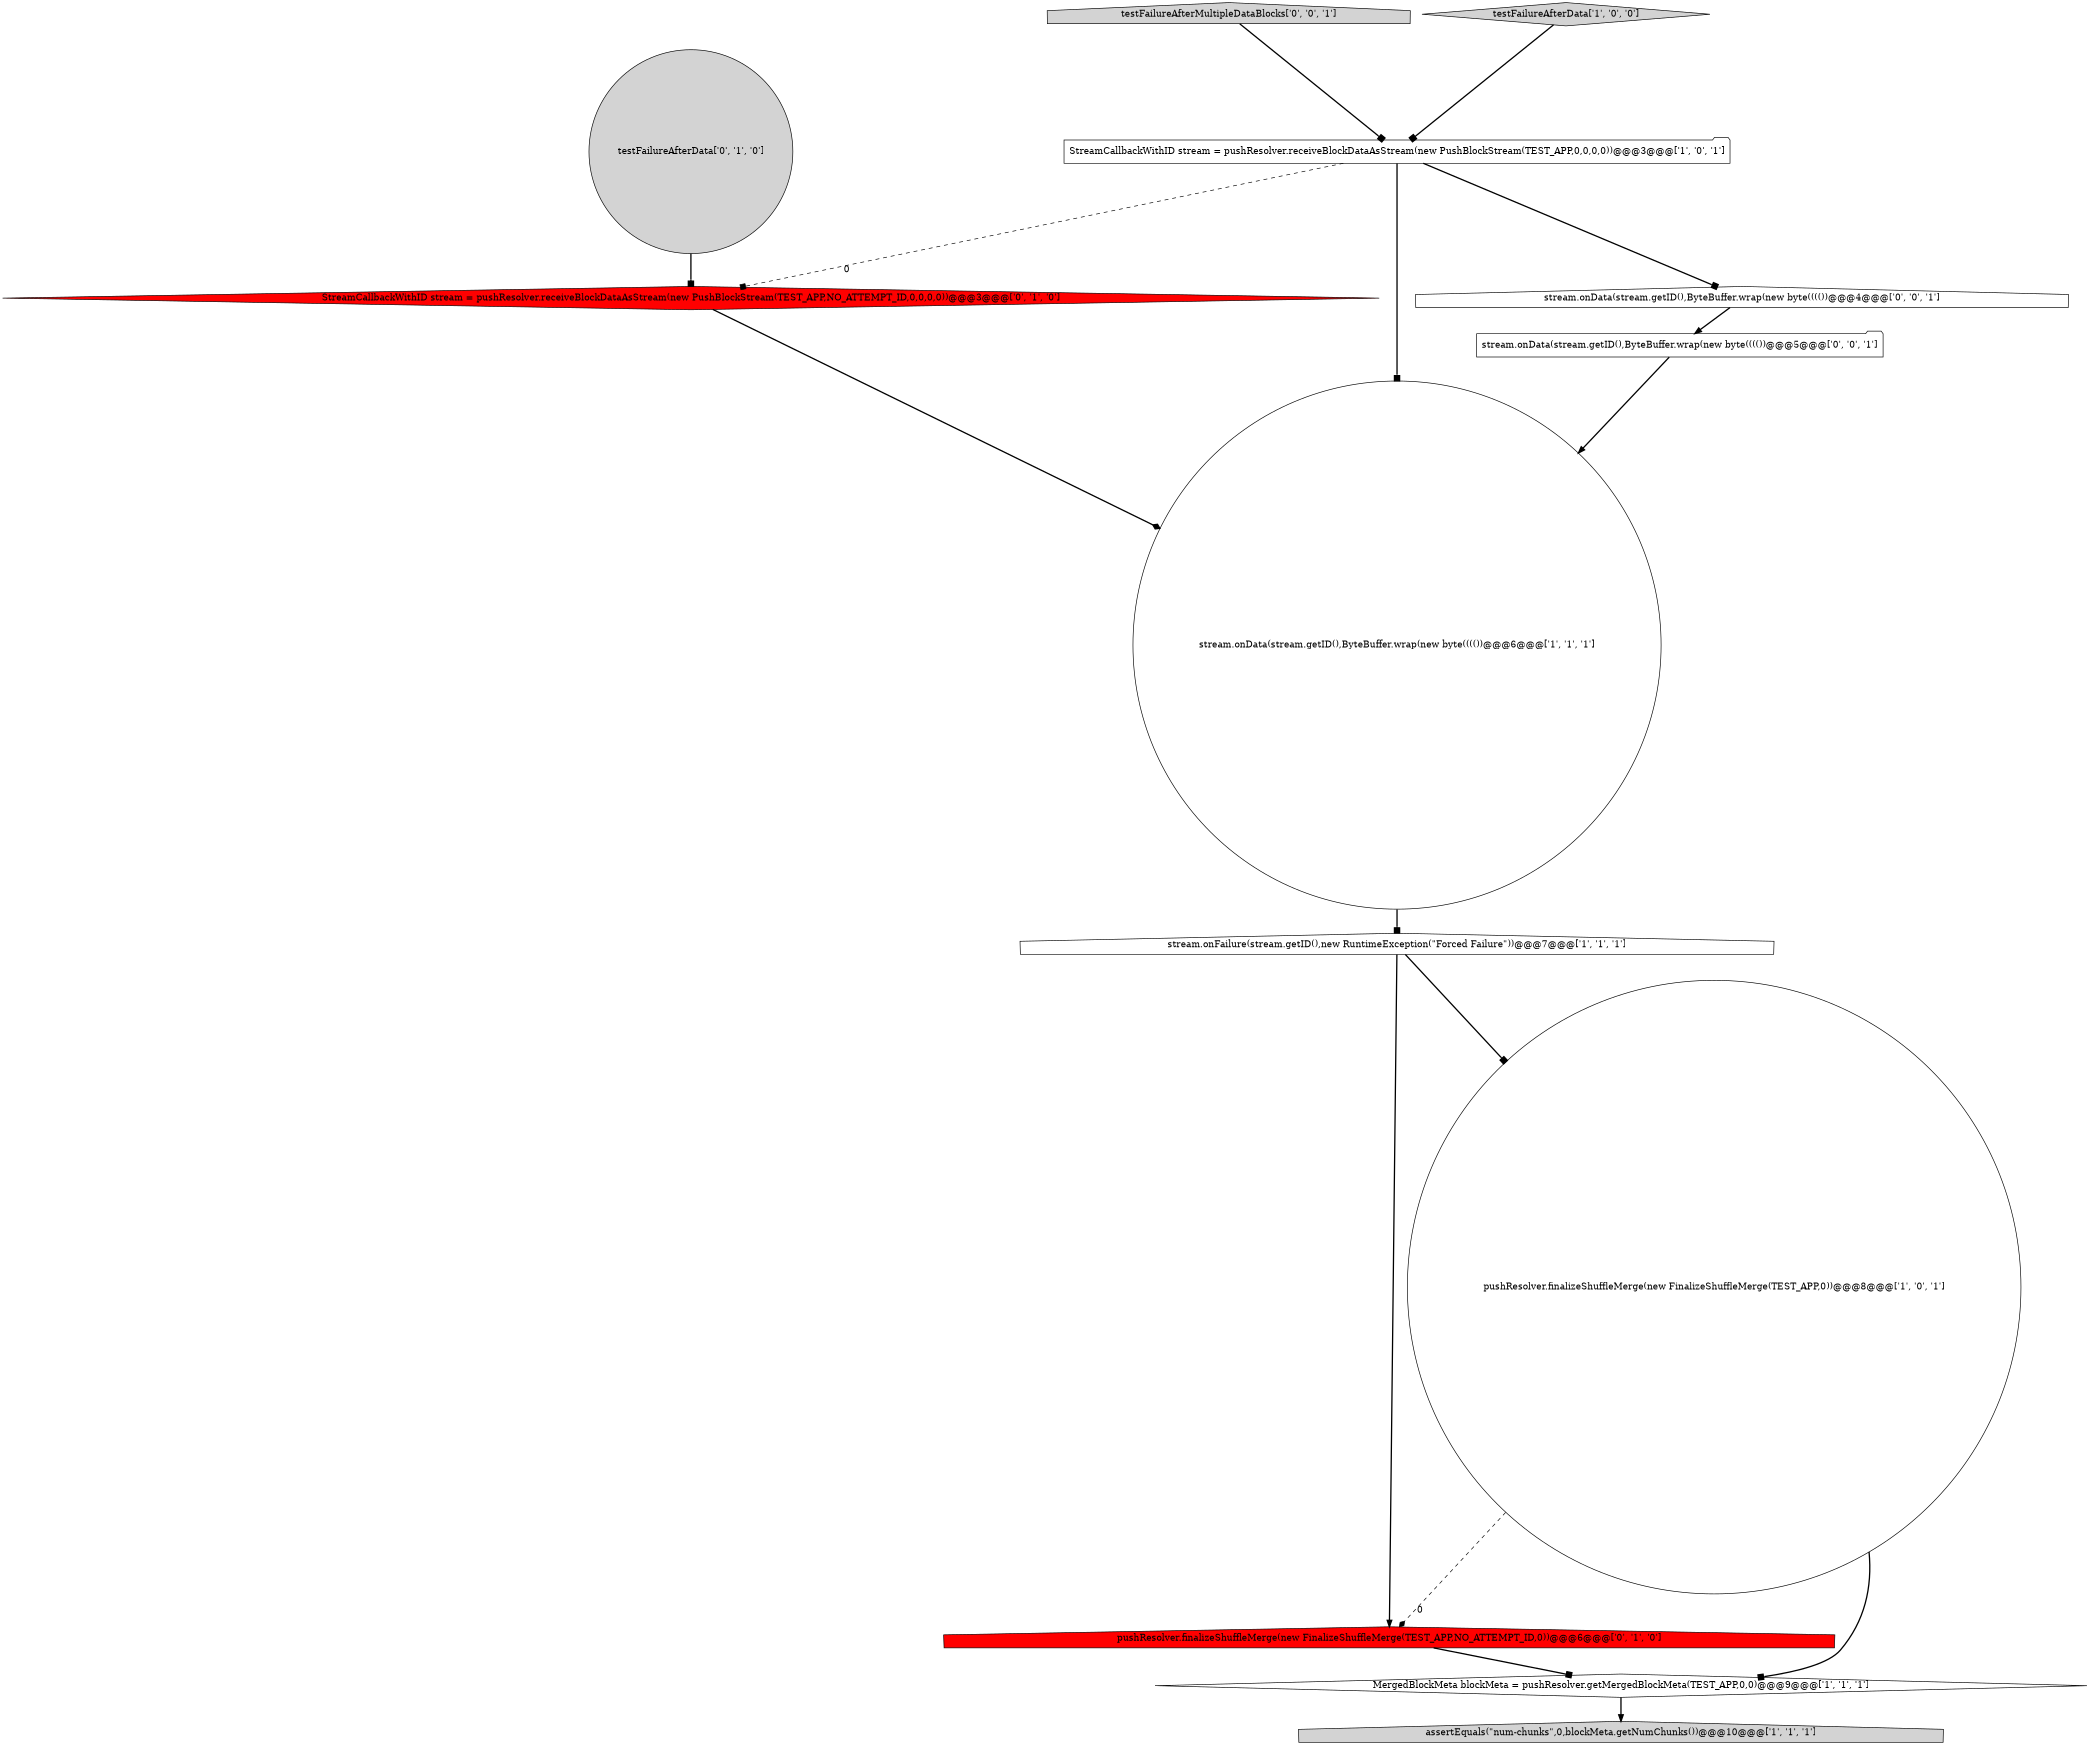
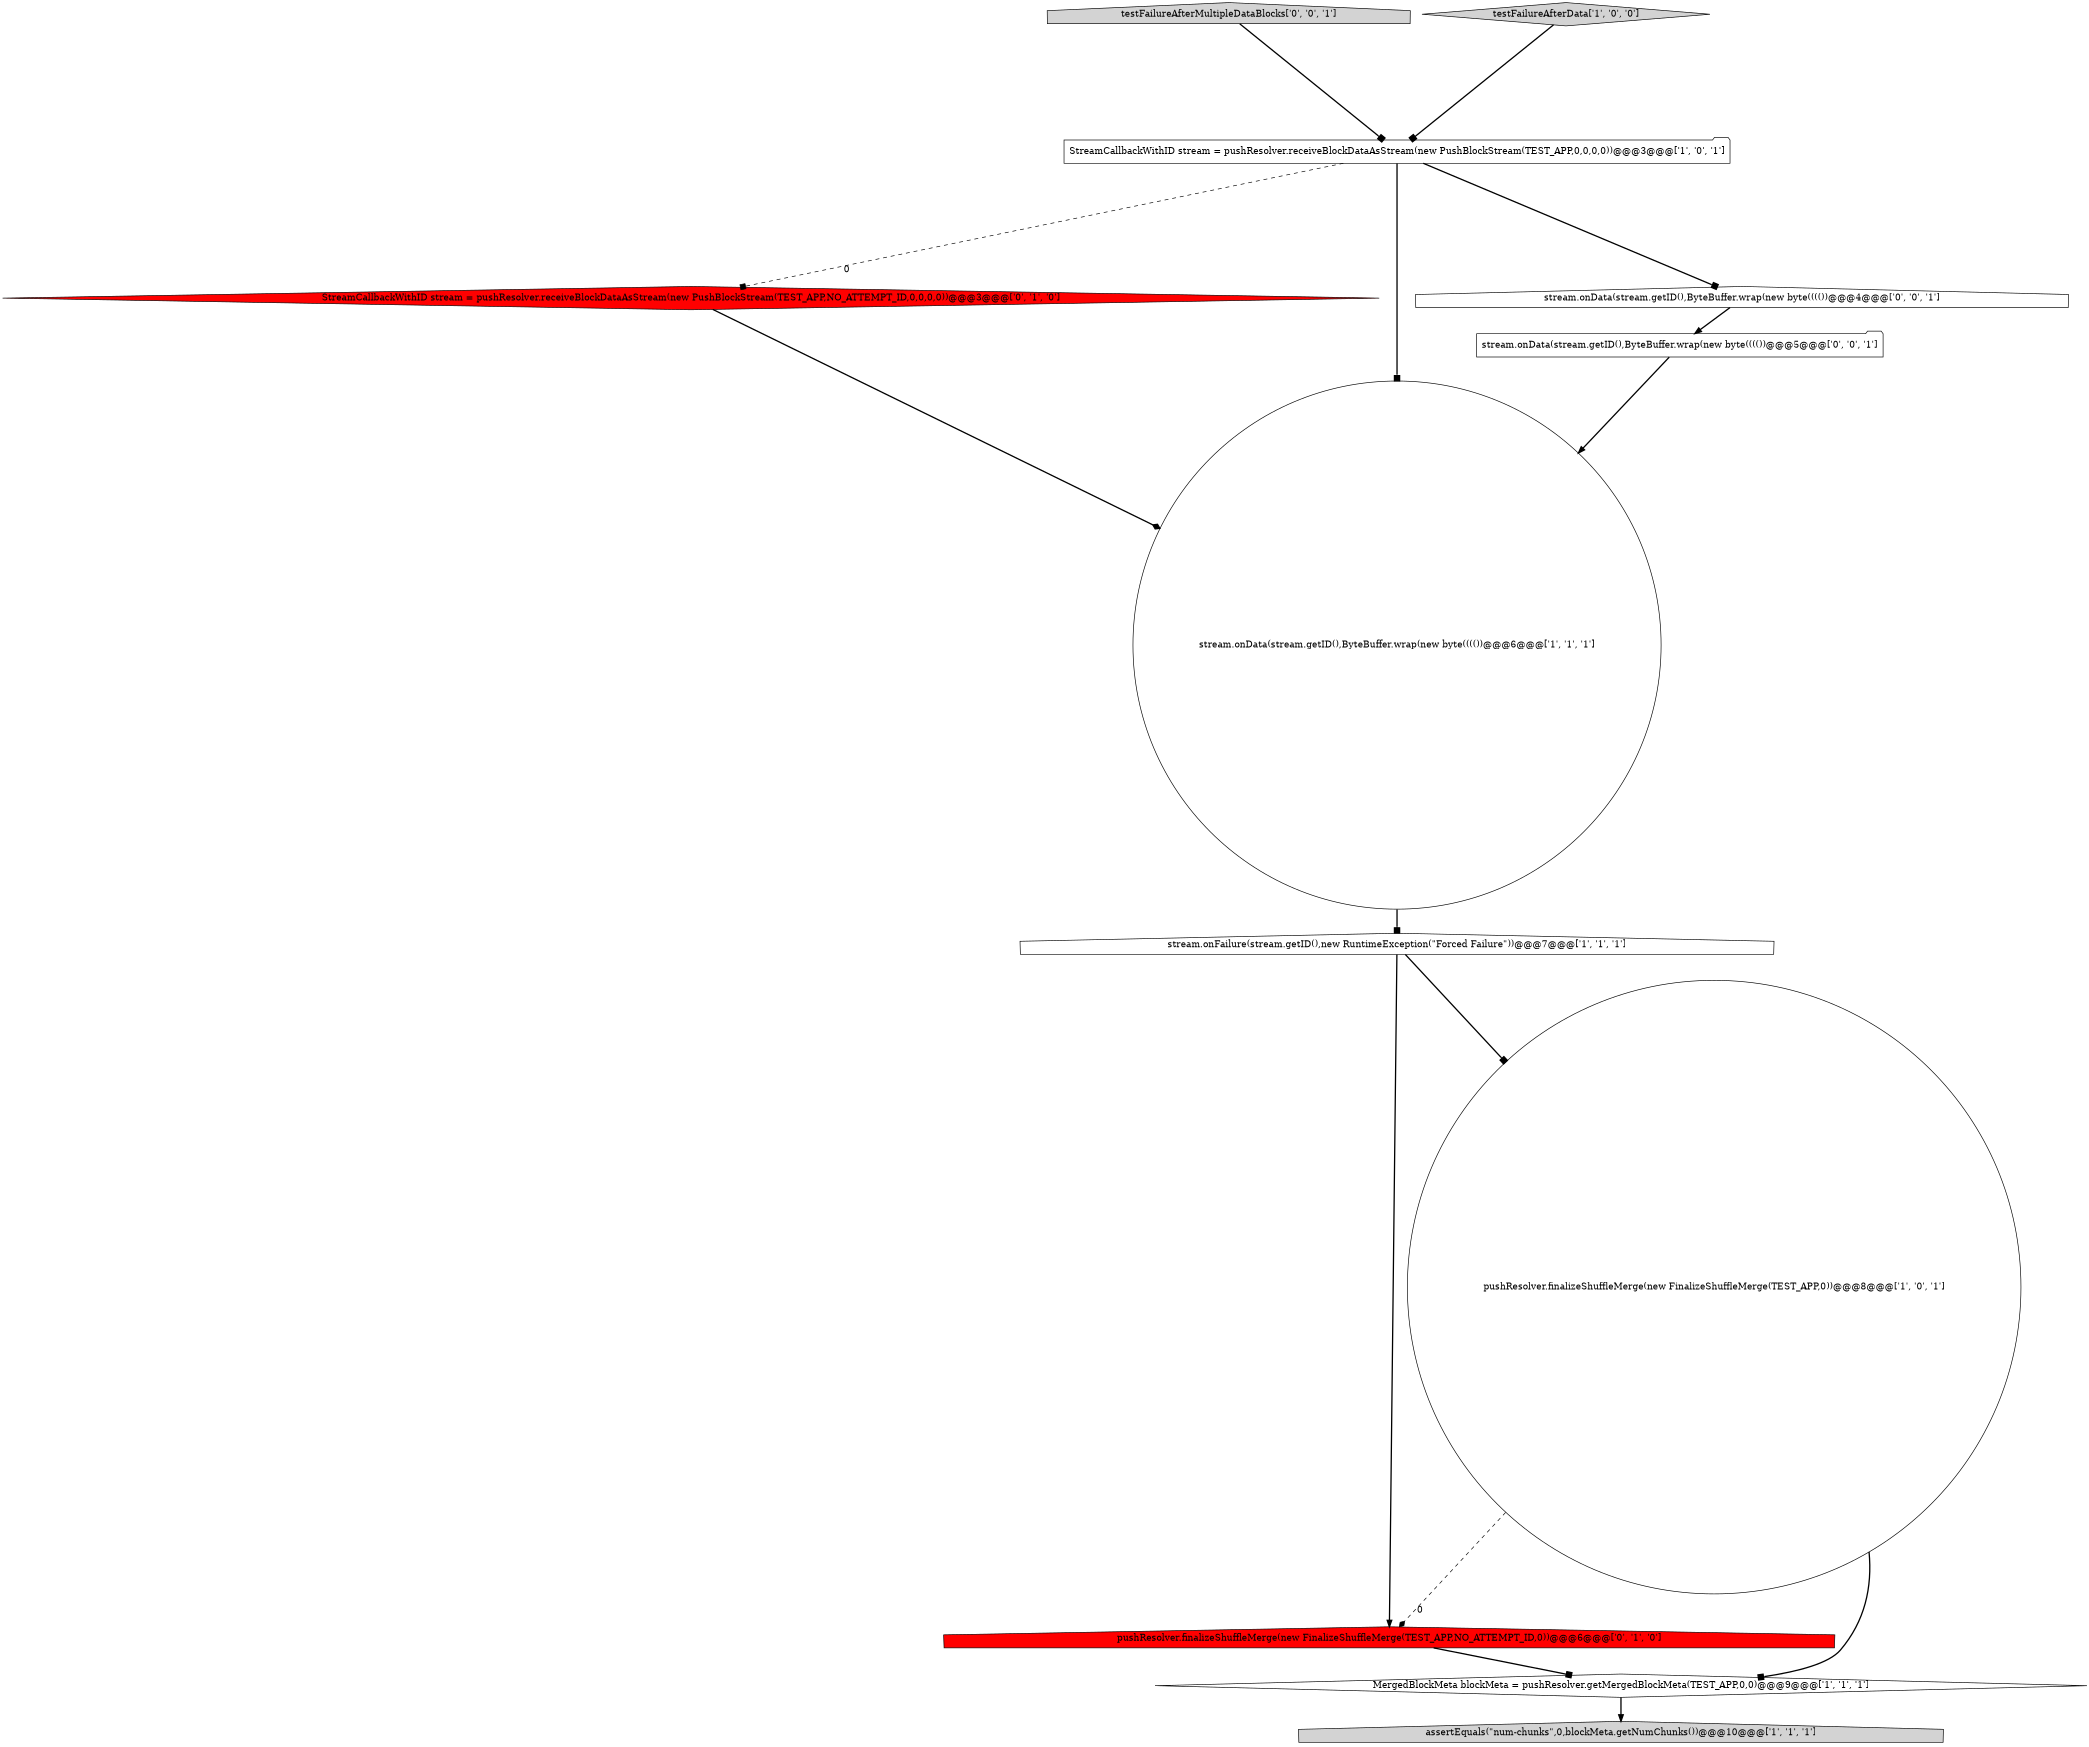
node "testFailureAfterData['0', '1', '0']": removed
